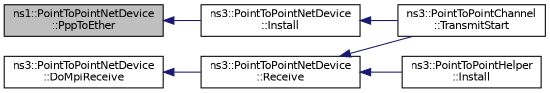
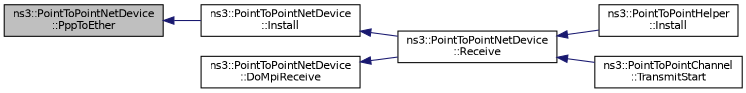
node "ns1::PointToPointNetDevice ::PppToEther": label "ns1::PointToPointNetDevice ::PppToEther" -> "ns3::PointToPointNetDevice ::PppToEther"
edge "ns3::PointToPointChannel ::TransmitStart" -> "ns3::PointToPointNetDevice ::Install": now "ns3::PointToPointNetDevice ::Receive" -> "ns3::PointToPointNetDevice ::Install"
